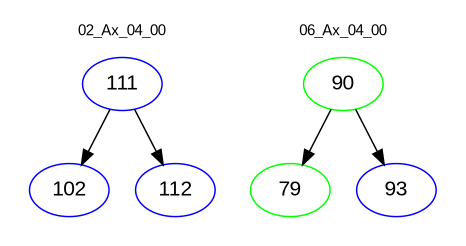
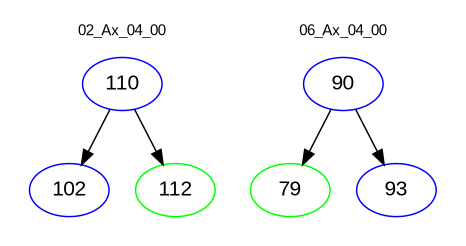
node "111": label "111" -> "110"
node "90": color green -> blue
node "112": color blue -> green
